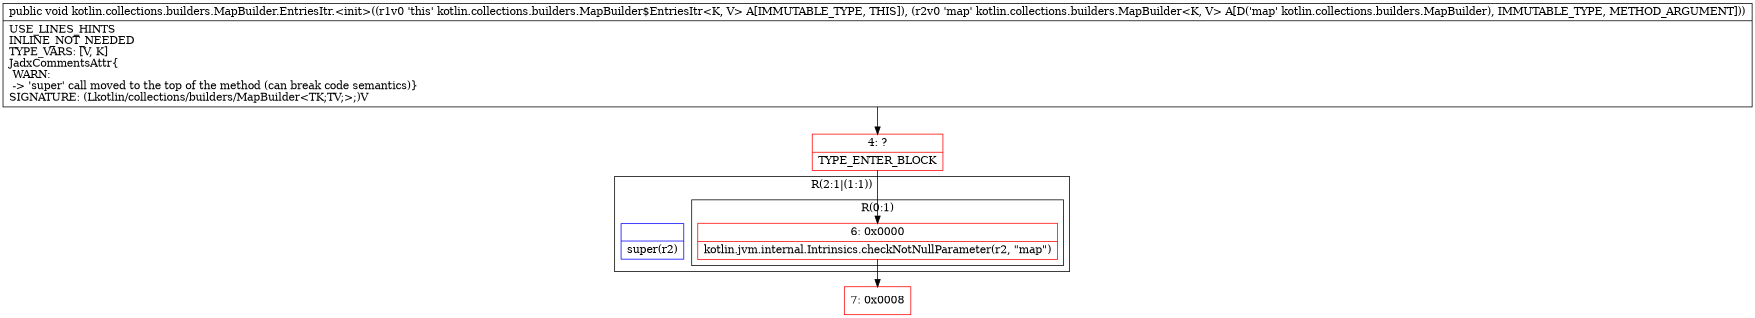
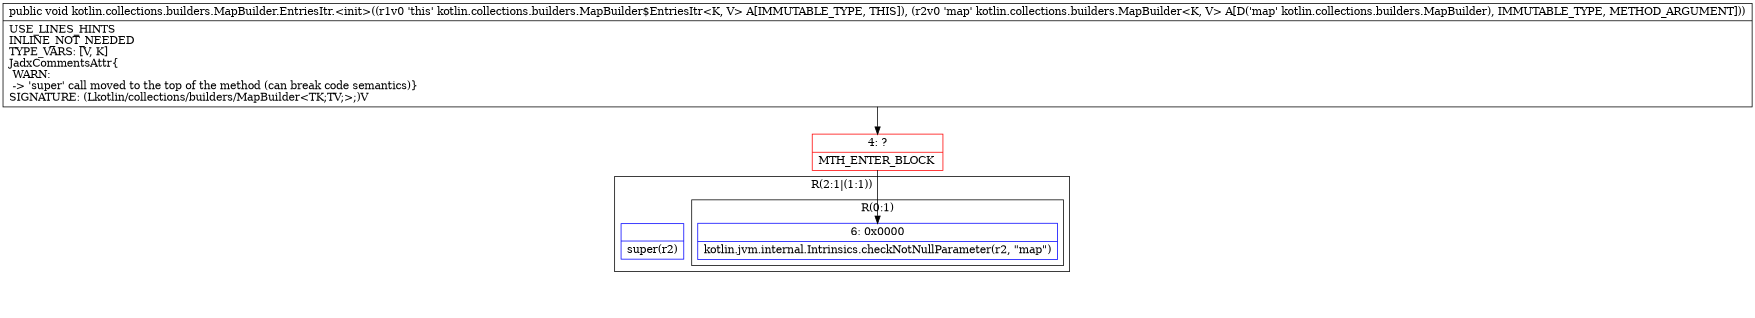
node "4: ?": text "TYPE_ENTER_BLOCK" -> "MTH_ENTER_BLOCK"
node "6: 0x0000": color red -> blue
node "7: 0x0008": removed
